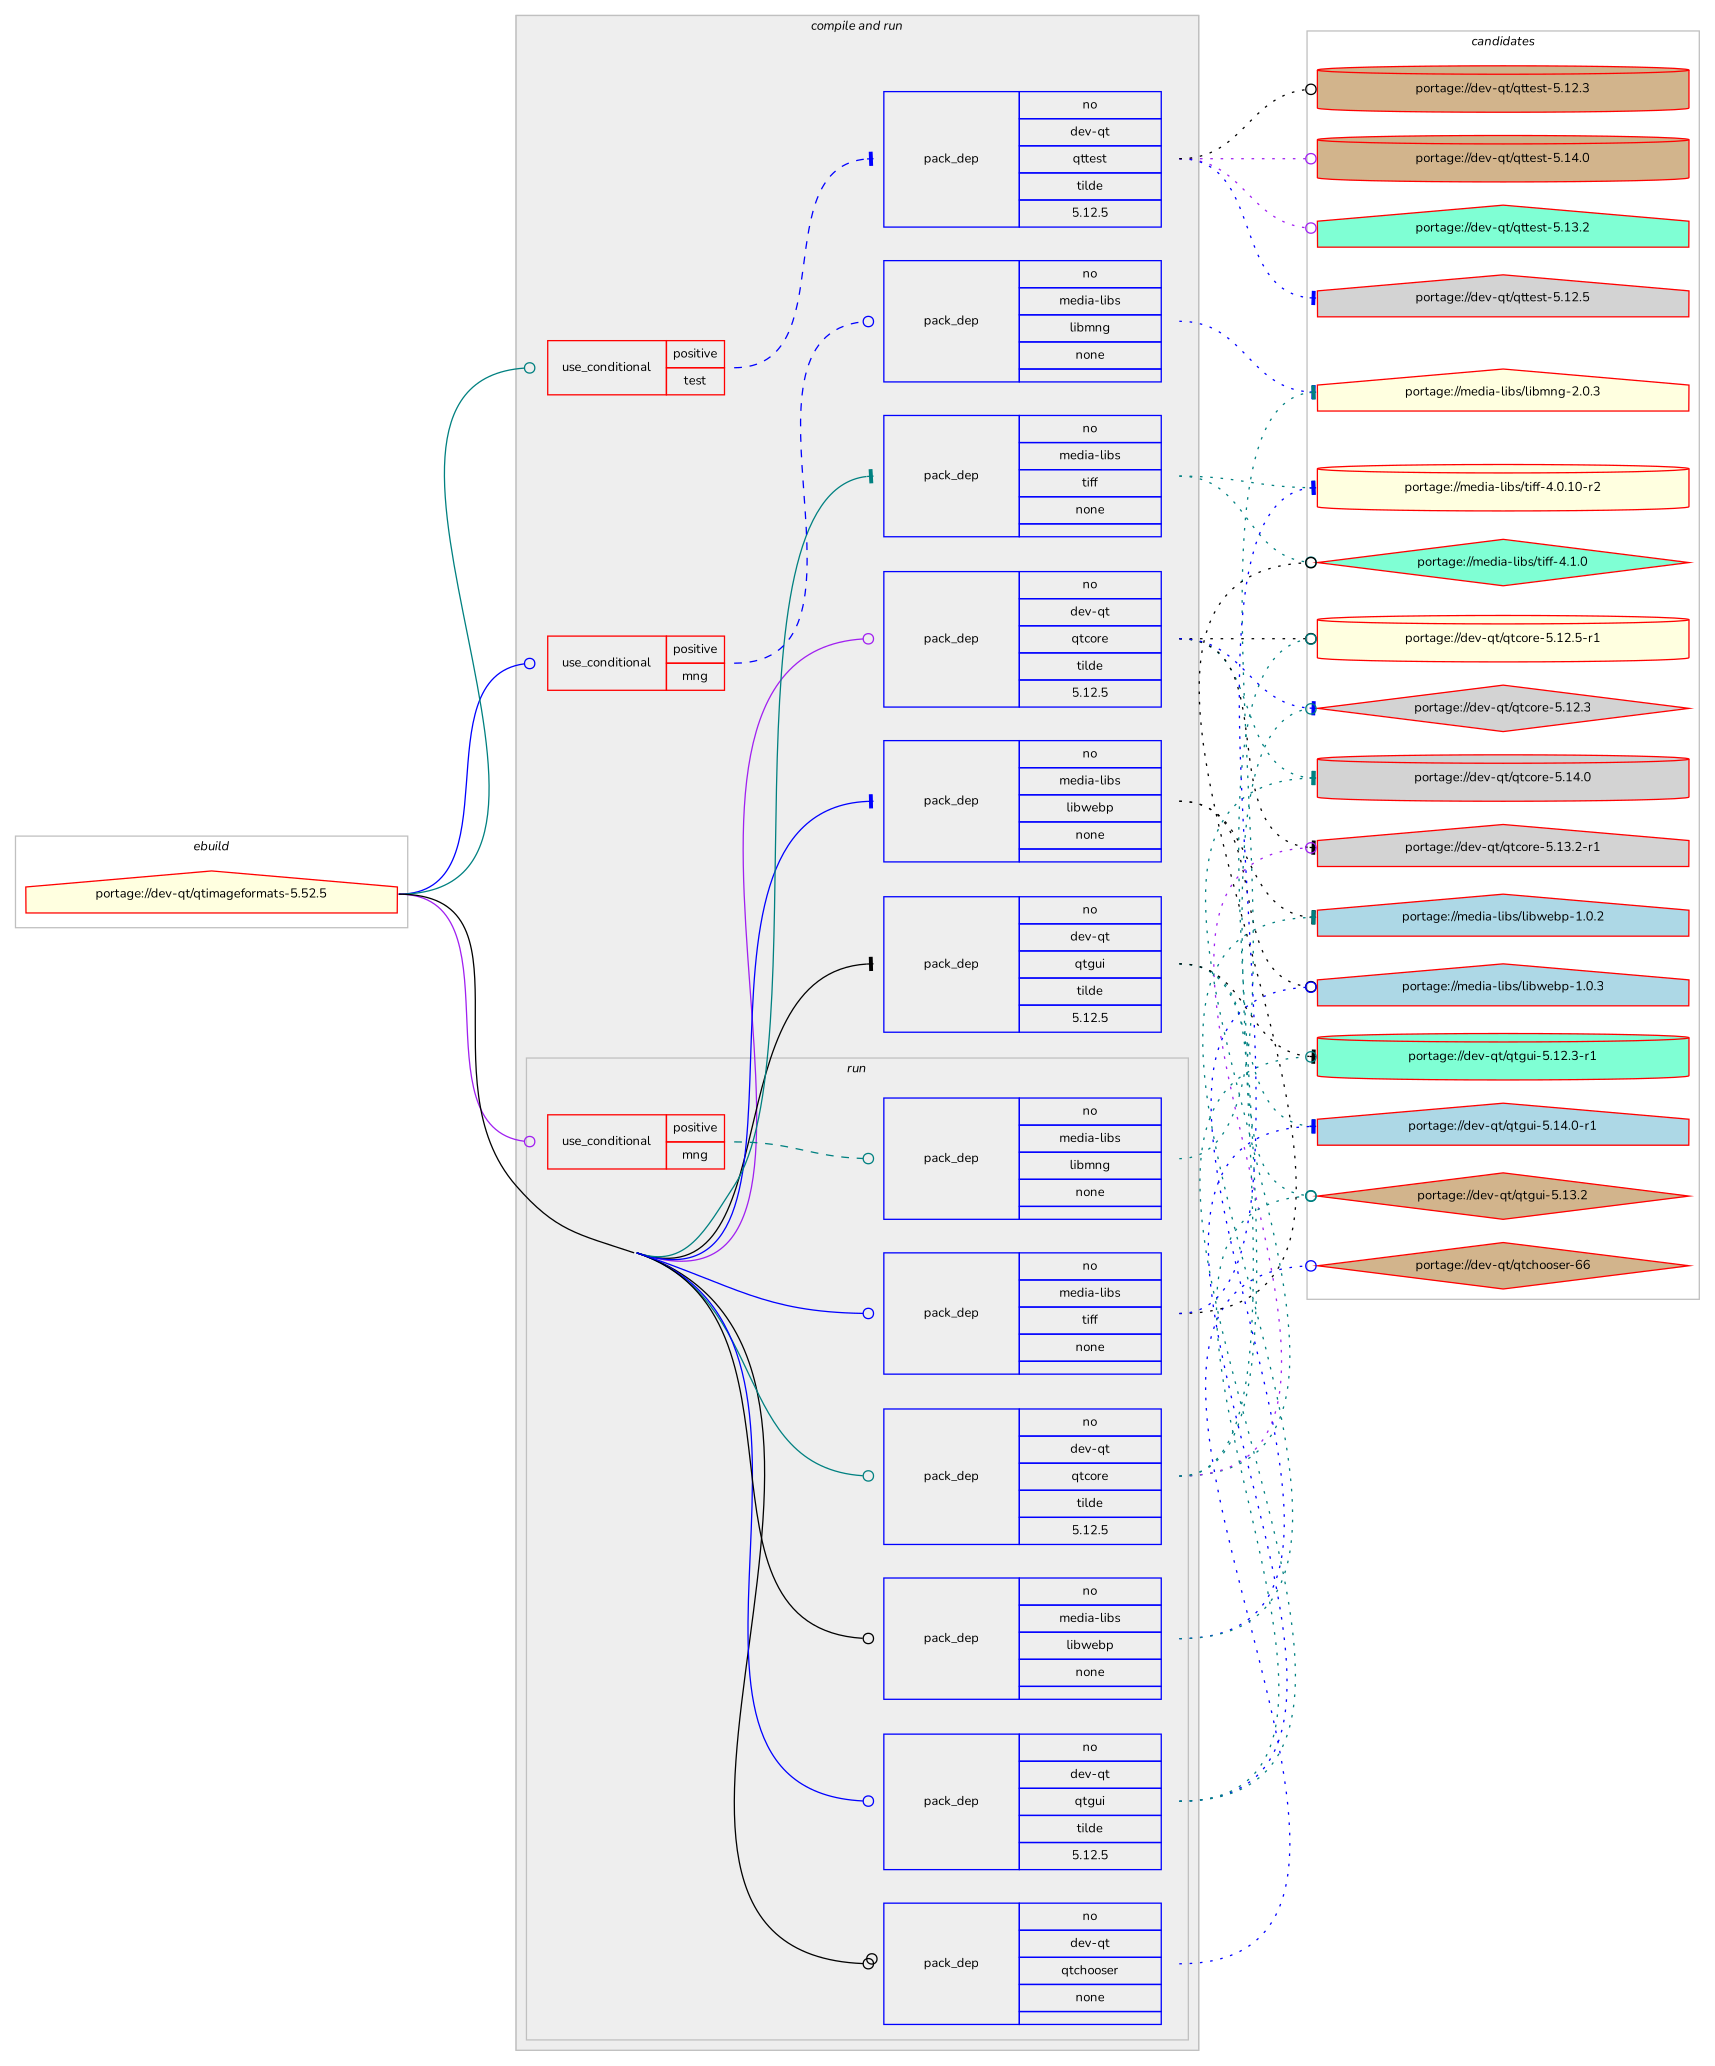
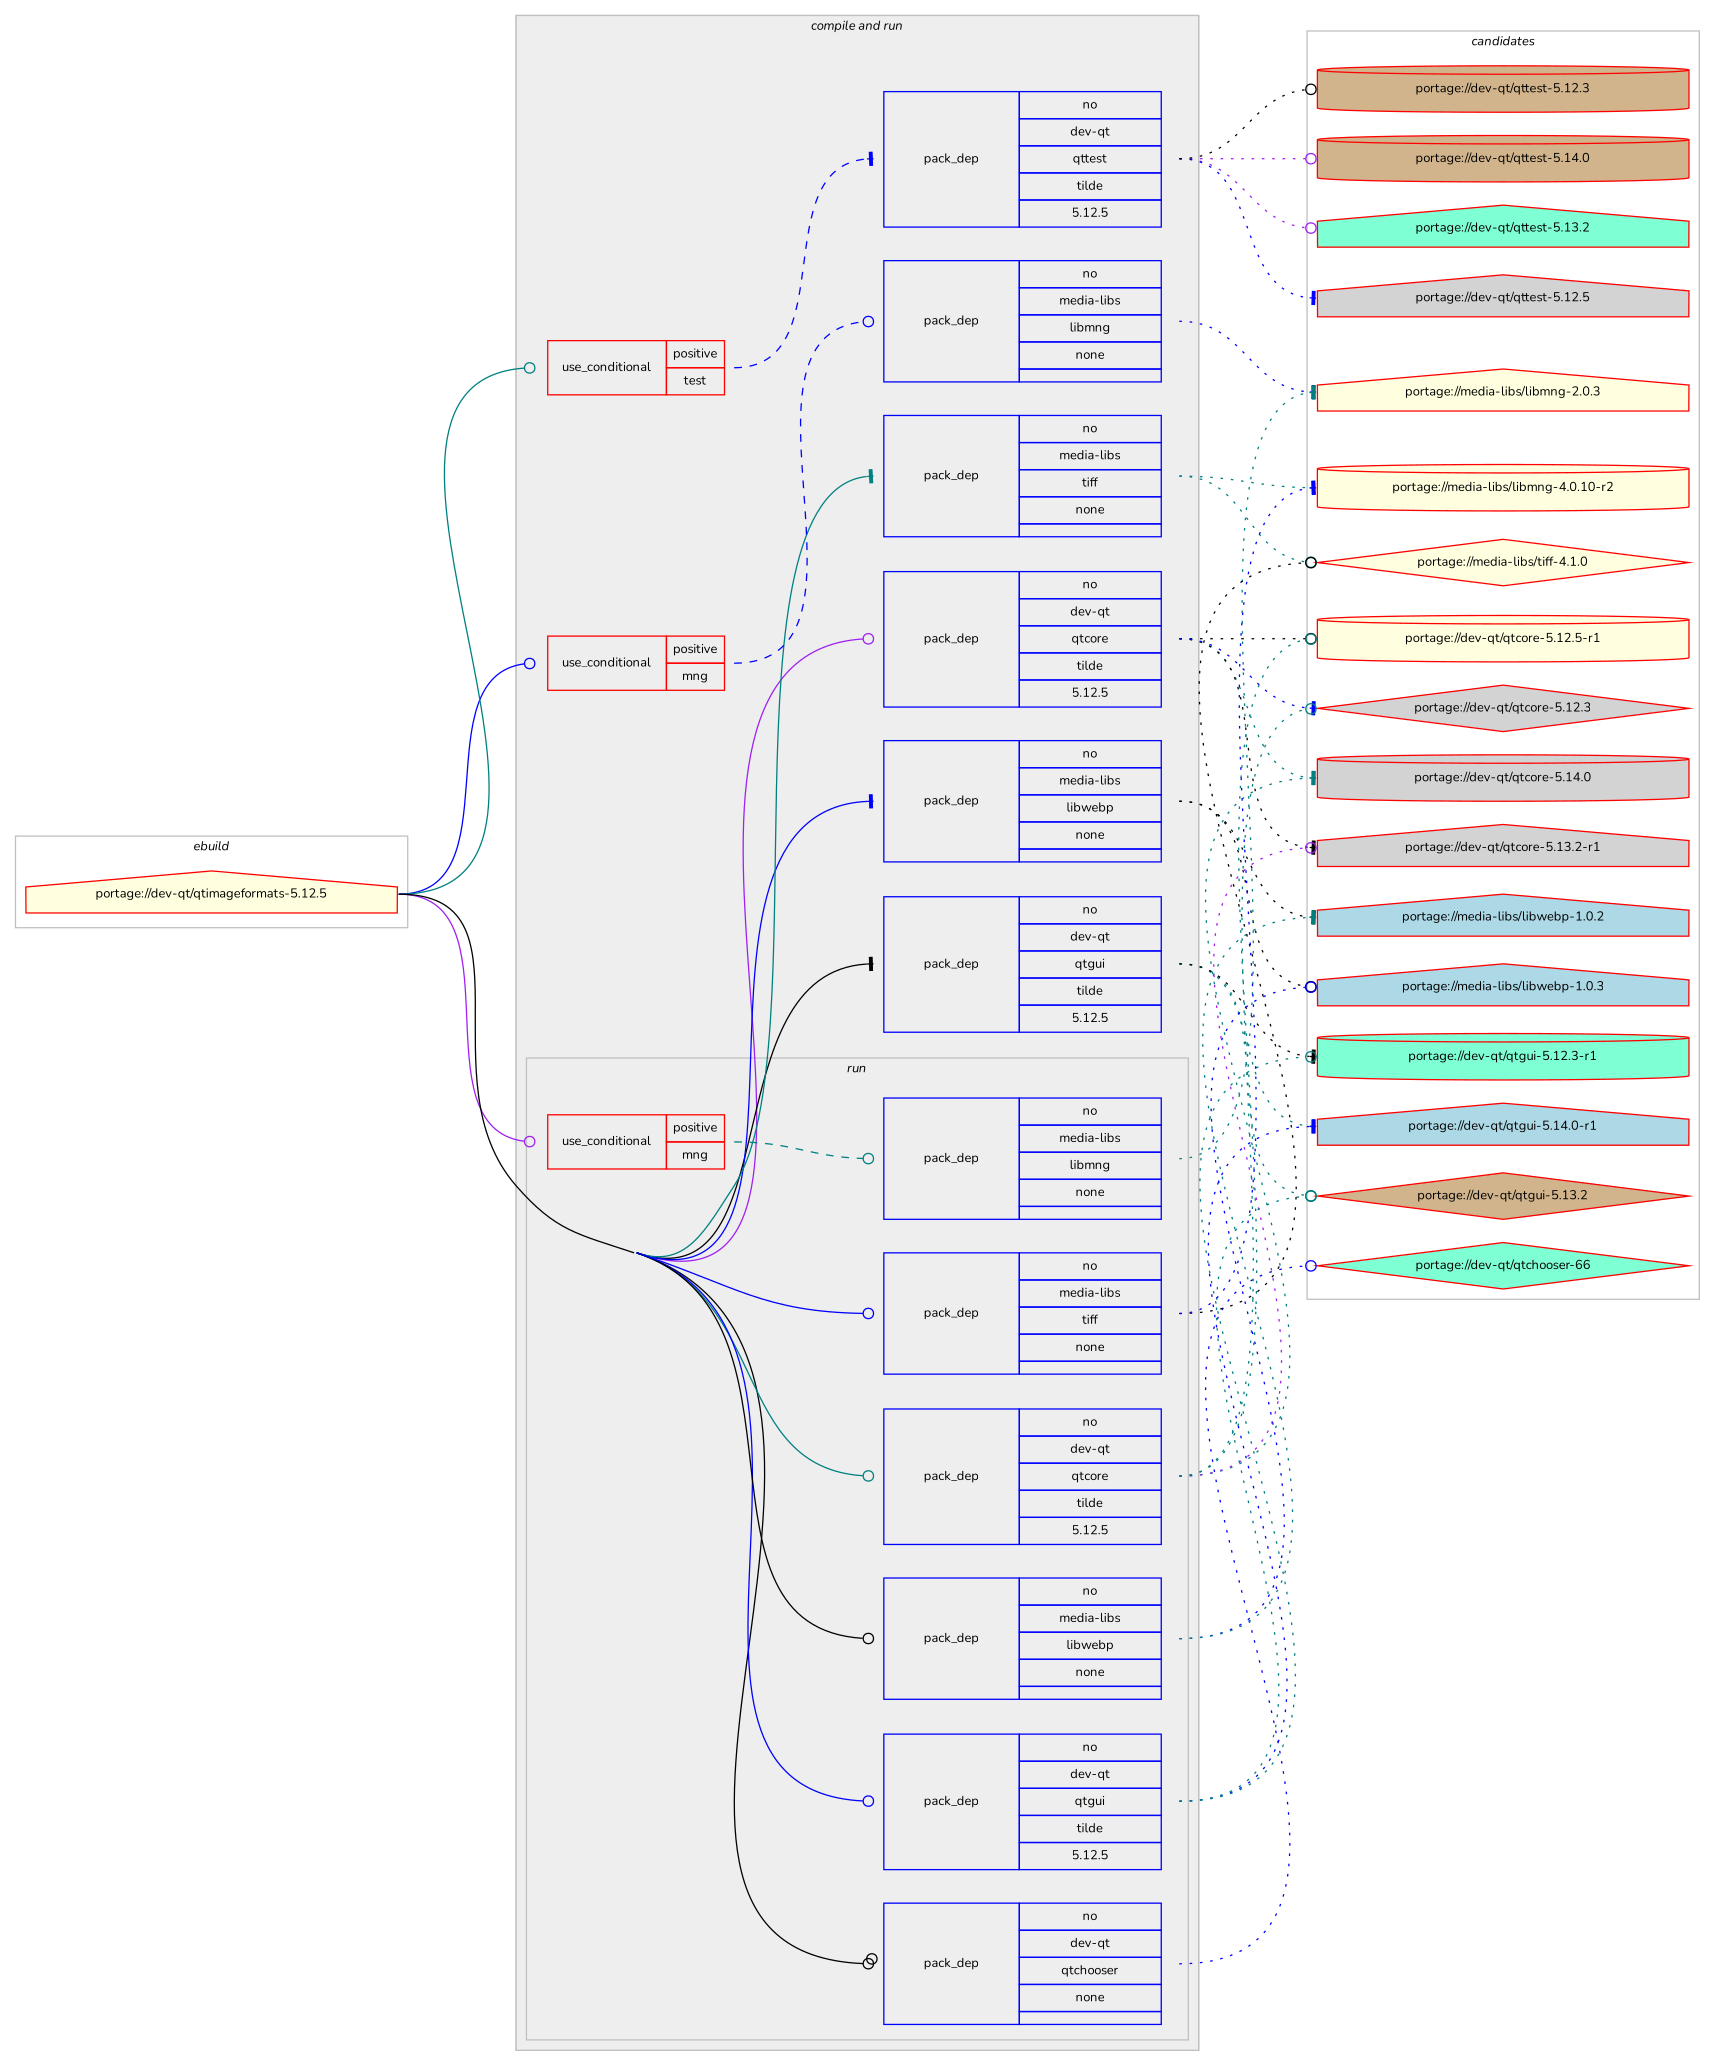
node "portage://media-libs/tiff-4.0.10-r2": label "portage://media-libs/tiff-4.0.10-r2" -> "portage://media-libs/libmng-4.0.10-r2"
node "portage://media-libs/tiff-4.1.0": fillcolor aquamarine -> lightyellow
node "portage://dev-qt/qtimageformats-5.52.5": label "portage://dev-qt/qtimageformats-5.52.5" -> "portage://dev-qt/qtimageformats-5.12.5"
node "portage://dev-qt/qtchooser-66": fillcolor tan -> aquamarine
